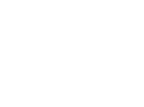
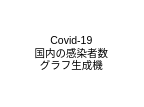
node "Covid-19 国内の感染者数 グラフ生成機": added
